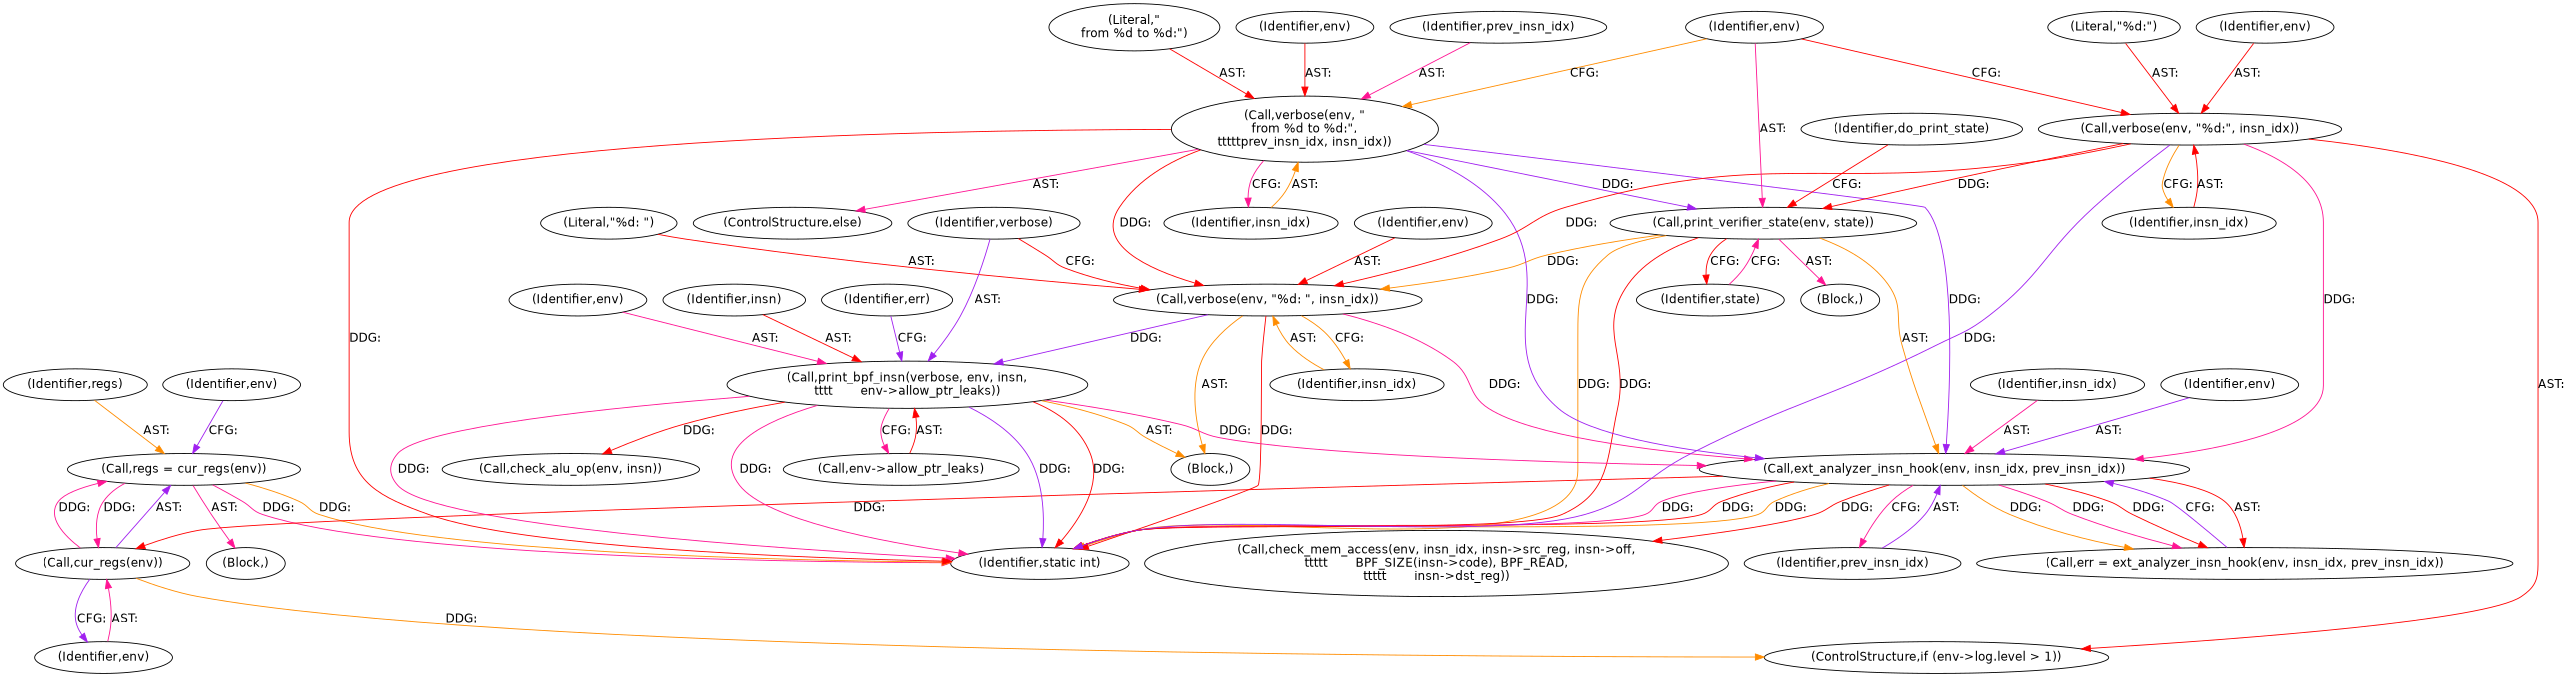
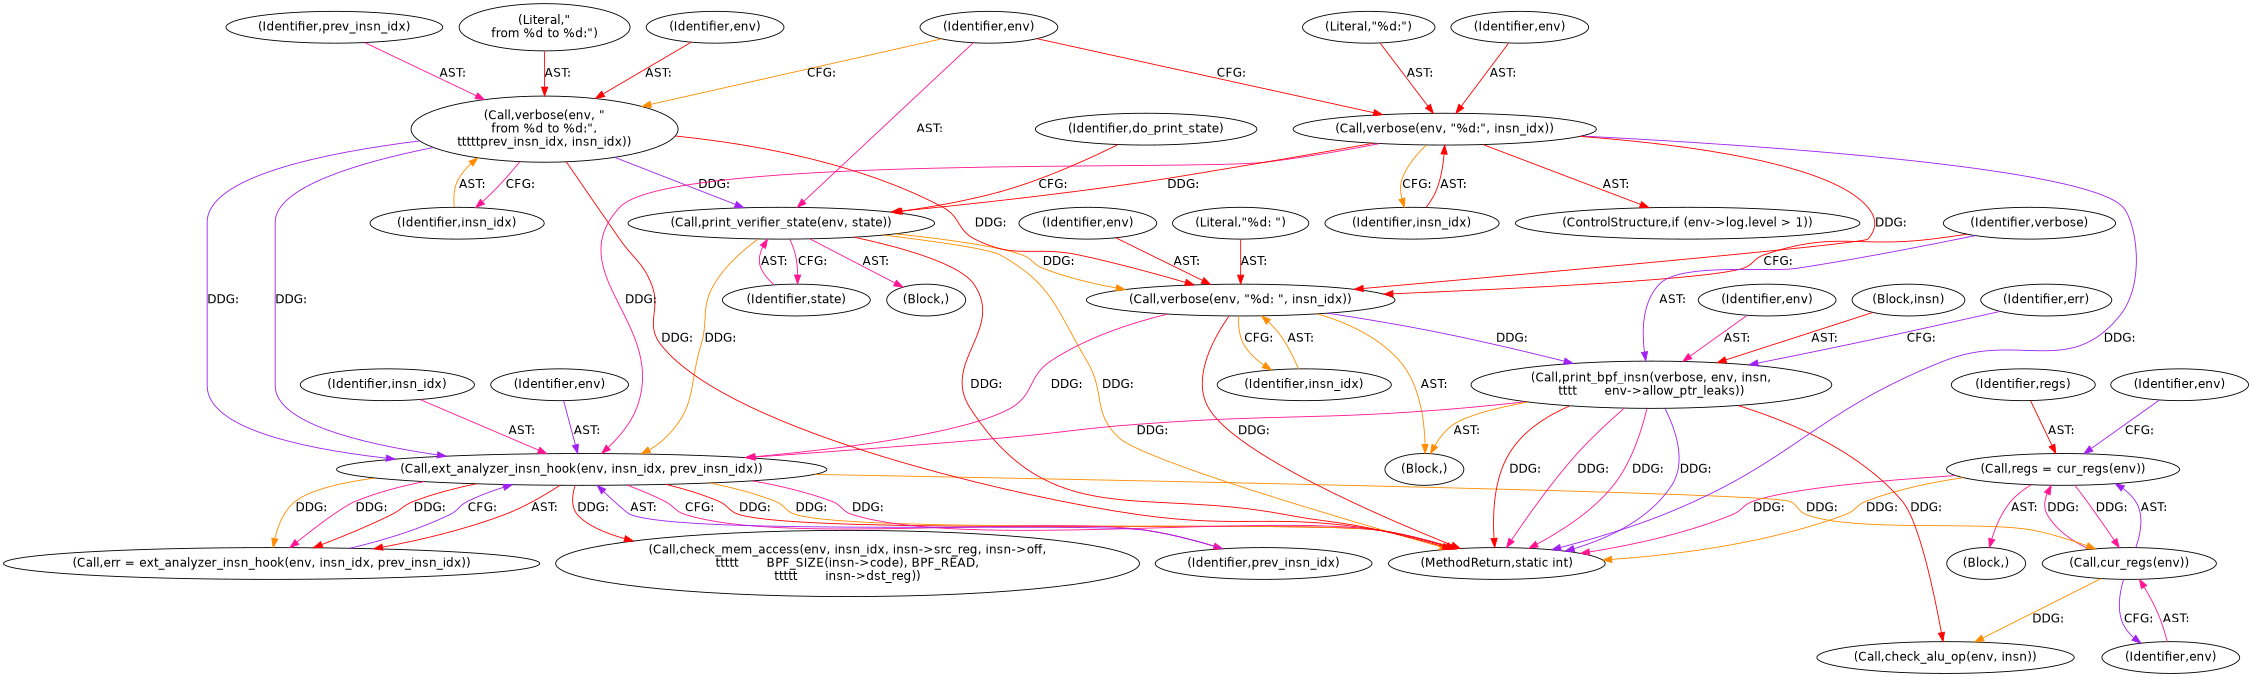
node "(ControlStructure,else)": removed
edge "(Call,print_verifier_state(env, state))" -> "(Identifier,state)": color red -> deeppink
edge "(Identifier,state)" -> "(Call,print_verifier_state(env, state))": label "CFG: " -> "AST: "
node "(Identifier,insn)": label "(Identifier,insn)" -> "(Block,insn)"
edge "(Call,print_verifier_state(env, state))" -> "(Call,ext_analyzer_insn_hook(env, insn_idx, prev_insn_idx))": label "AST: " -> "DDG: "
edge "(Identifier,regs)" -> "(Call,regs = cur_regs(env))": color darkorange -> red
node "(Call,env->allow_ptr_leaks)": removed
edge "(Call,ext_analyzer_insn_hook(env, insn_idx, prev_insn_idx))" -> "(Call,cur_regs(env))": color red -> darkorange
node "(Identifier,static int)": label "(Identifier,static int)" -> "(MethodReturn,static int)"
edge "(Call,cur_regs(env))" -> "(ControlStructure,if (env->log.level > 1))": now "(Call,cur_regs(env))" -> "(Call,check_alu_op(env, insn))"
